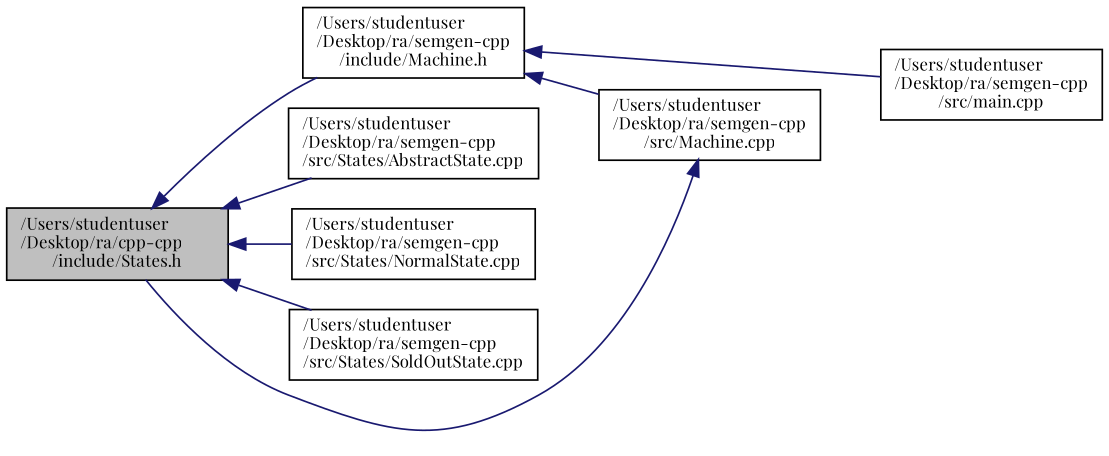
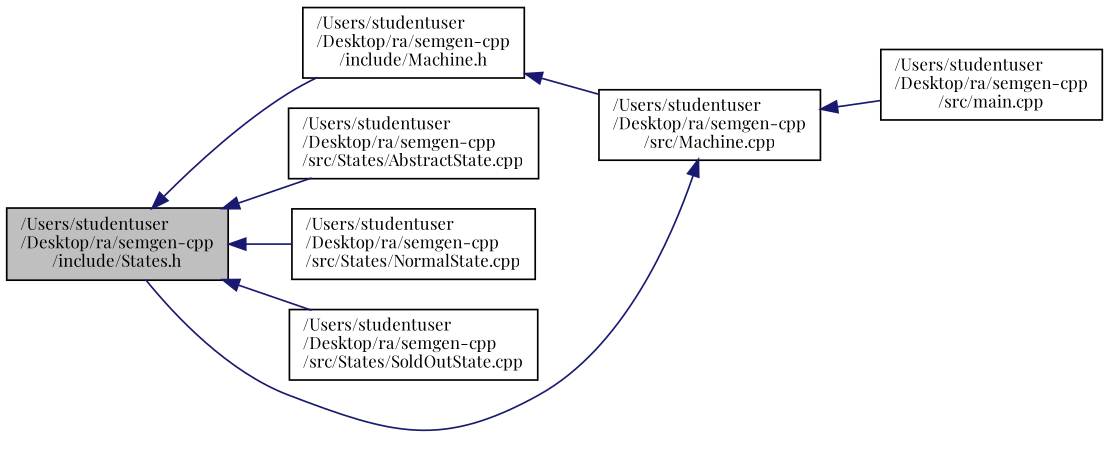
edge "/Users/studentuser /Desktop/ra/semgen-cpp /src/main.cpp" -> "/Users/studentuser /Desktop/ra/semgen-cpp /include/Machine.h": now "/Users/studentuser /Desktop/ra/semgen-cpp /src/main.cpp" -> "/Users/studentuser /Desktop/ra/semgen-cpp /src/Machine.cpp"
node "/Users/studentuser /Desktop/ra/cpp-cpp /include/States.h": label "/Users/studentuser /Desktop/ra/cpp-cpp /include/States.h" -> "/Users/studentuser /Desktop/ra/semgen-cpp /include/States.h"
